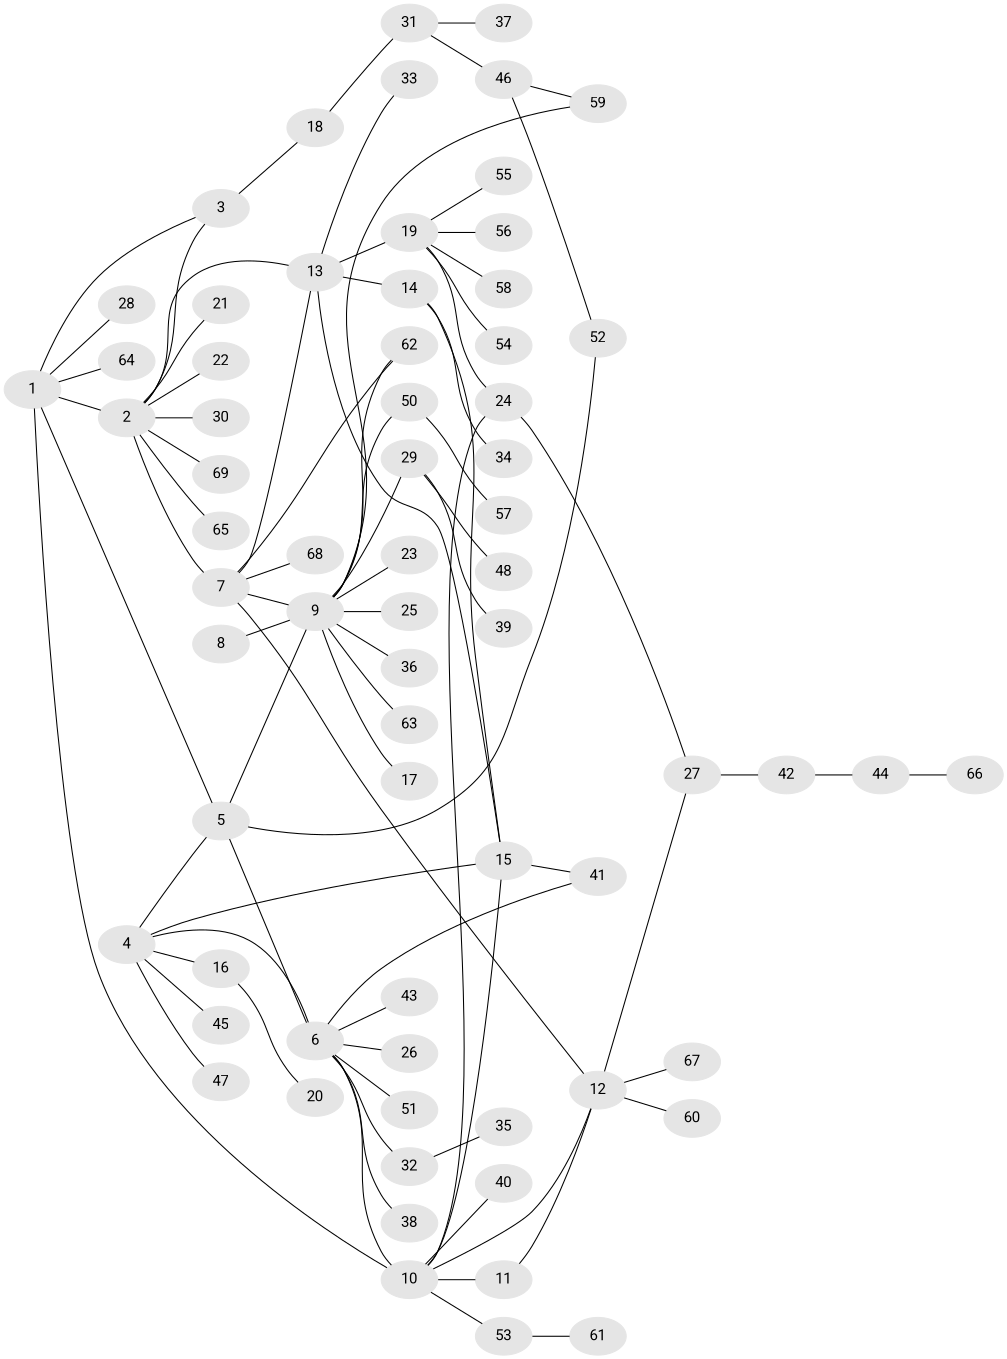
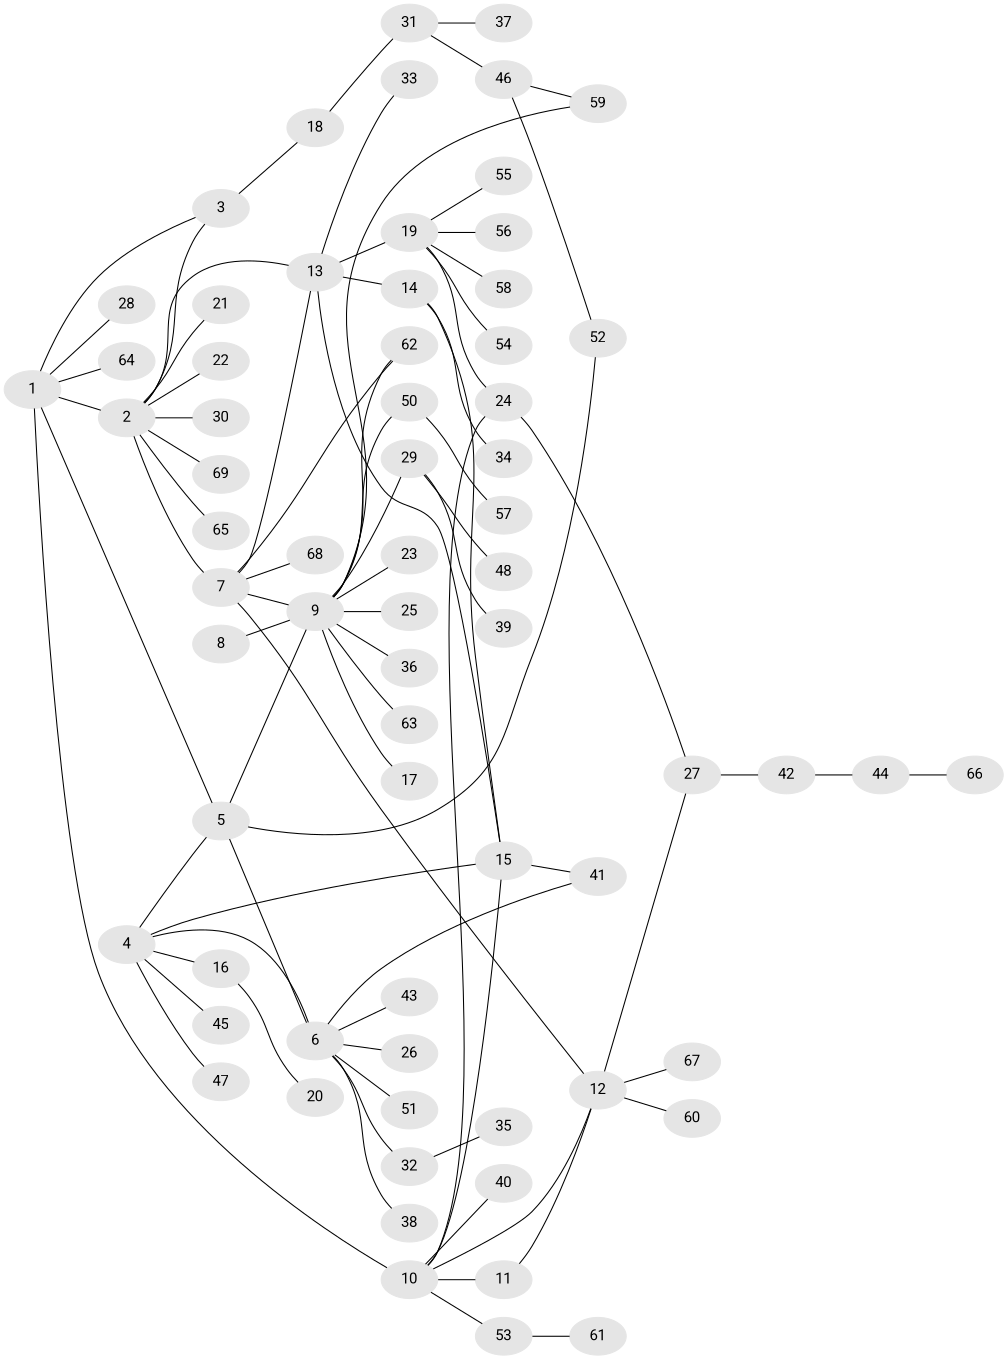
edge "6" -- "10": removed
